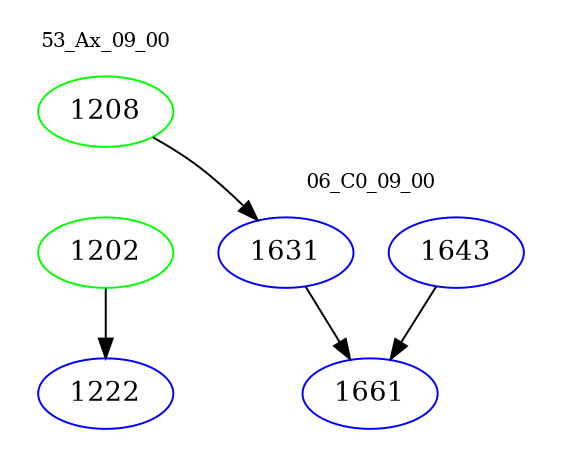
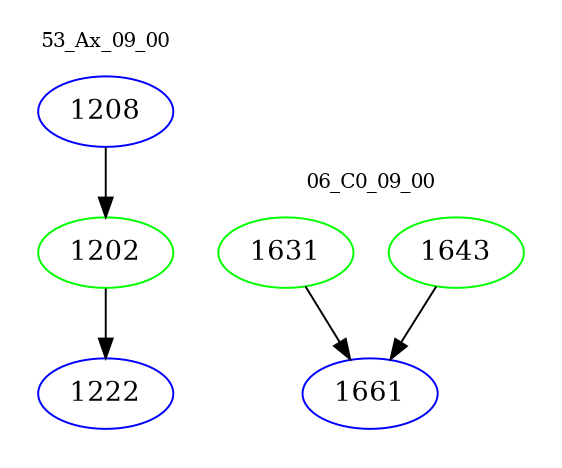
node "1208": color green -> blue
edge "1208" -> "1631": now "1208" -> "1202"
node "1631": color blue -> green
node "1643": color blue -> green
